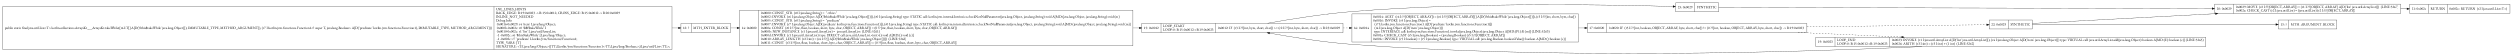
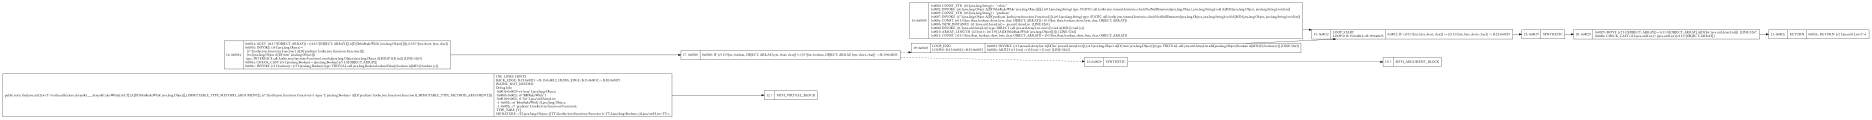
edge "22: 0x0029" -> "20: 0x0029": removed
node "12: ?": text "MTH_ENTER_BLOCK" -> "MTH_VIRTUAL_BLOCK"
edge "12: ?" -> "14: 0x0000": removed
edge "15: 0x0012" -> "16: 0x0014": removed
